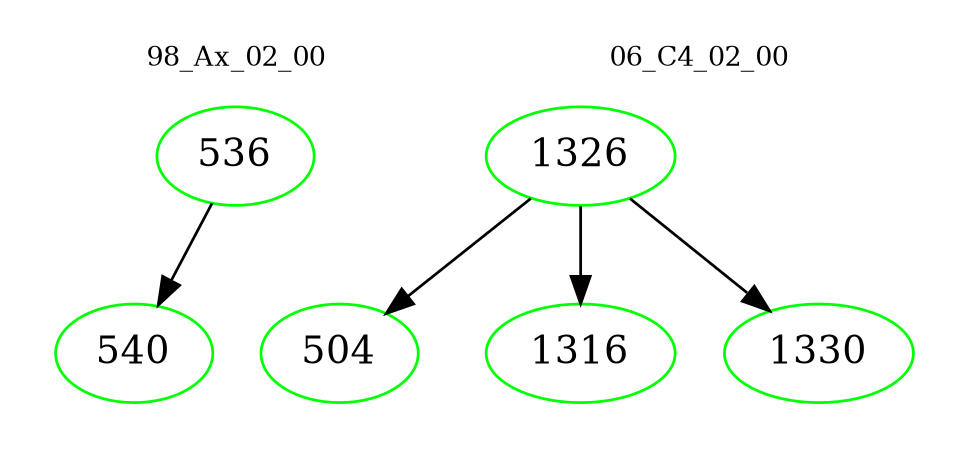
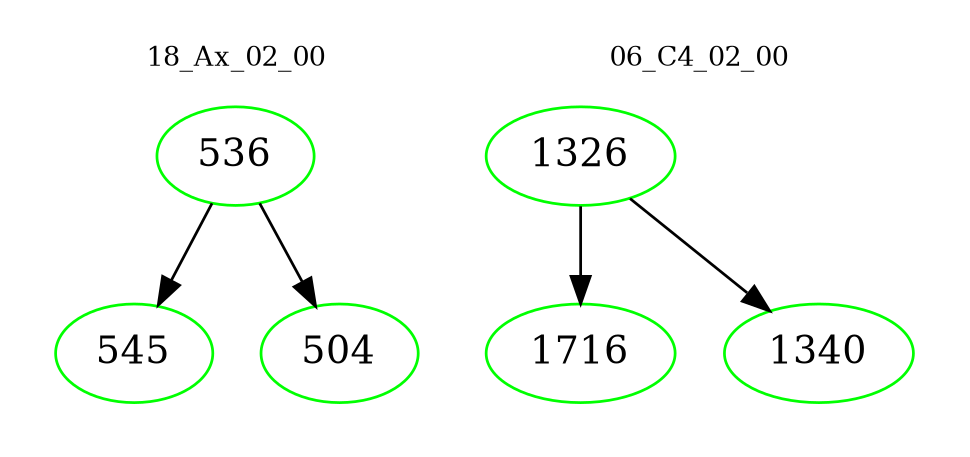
cluster "98_Ax_02_00": label "98_Ax_02_00" -> "18_Ax_02_00"
edge "1326" -> "504": now "536" -> "504"
node "540": label "540" -> "545"
node "1316": label "1316" -> "1716"
node "1330": label "1330" -> "1340"
